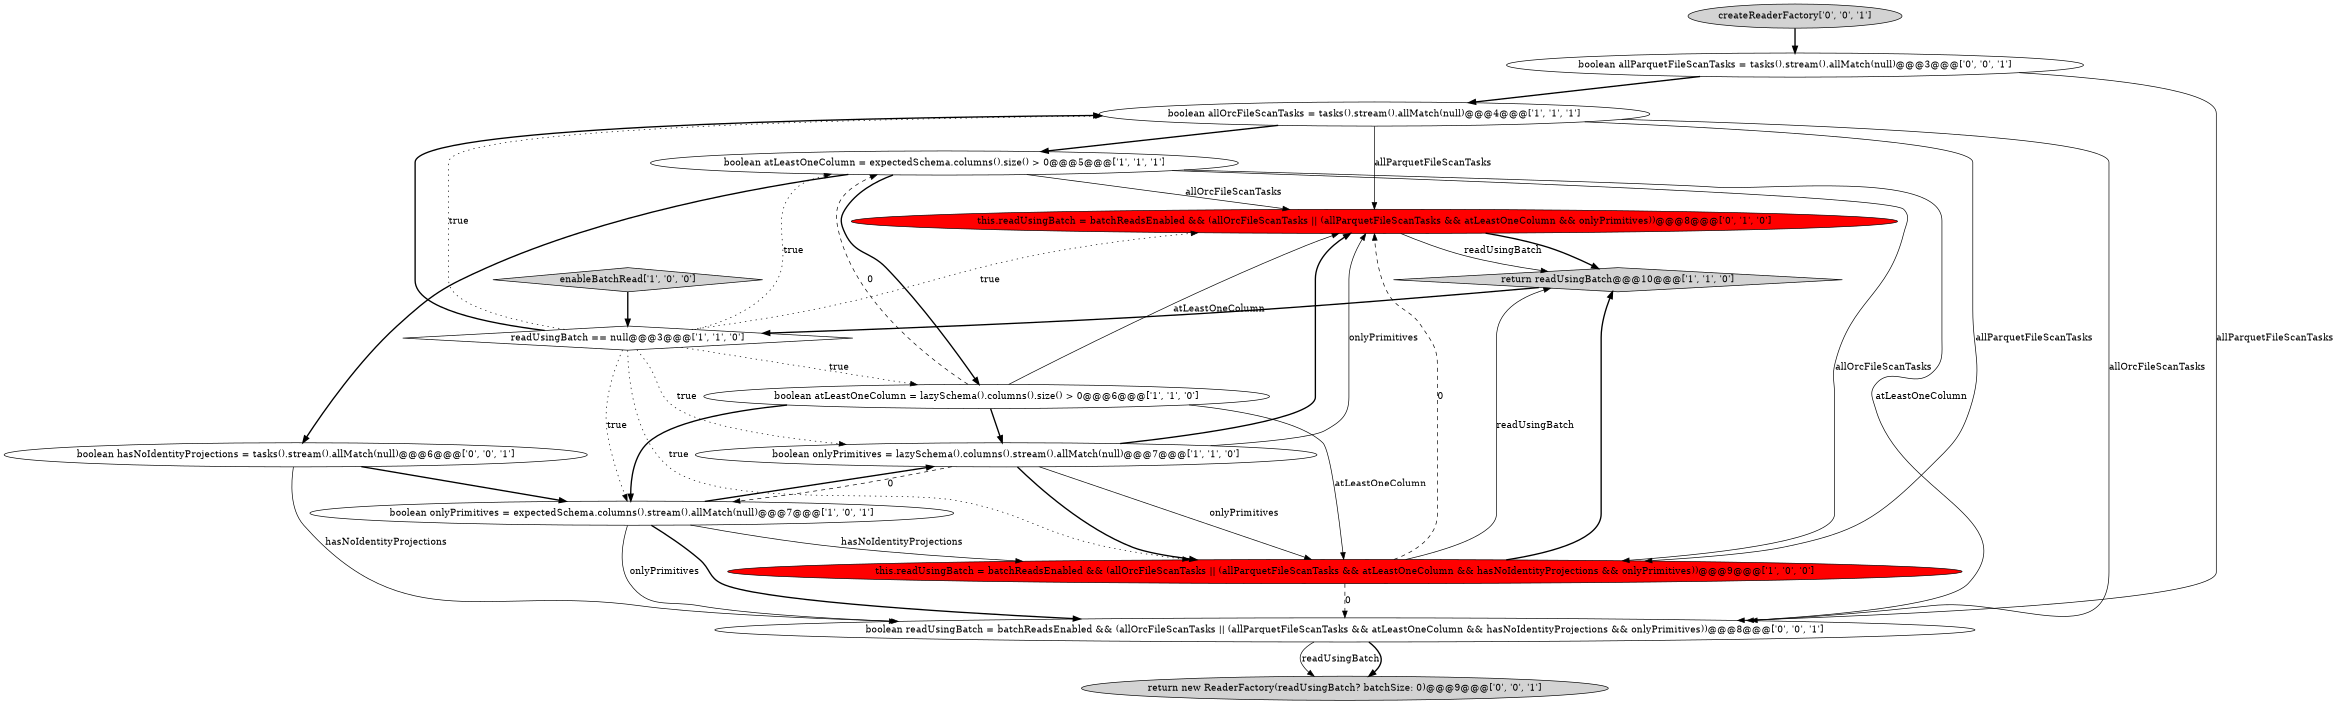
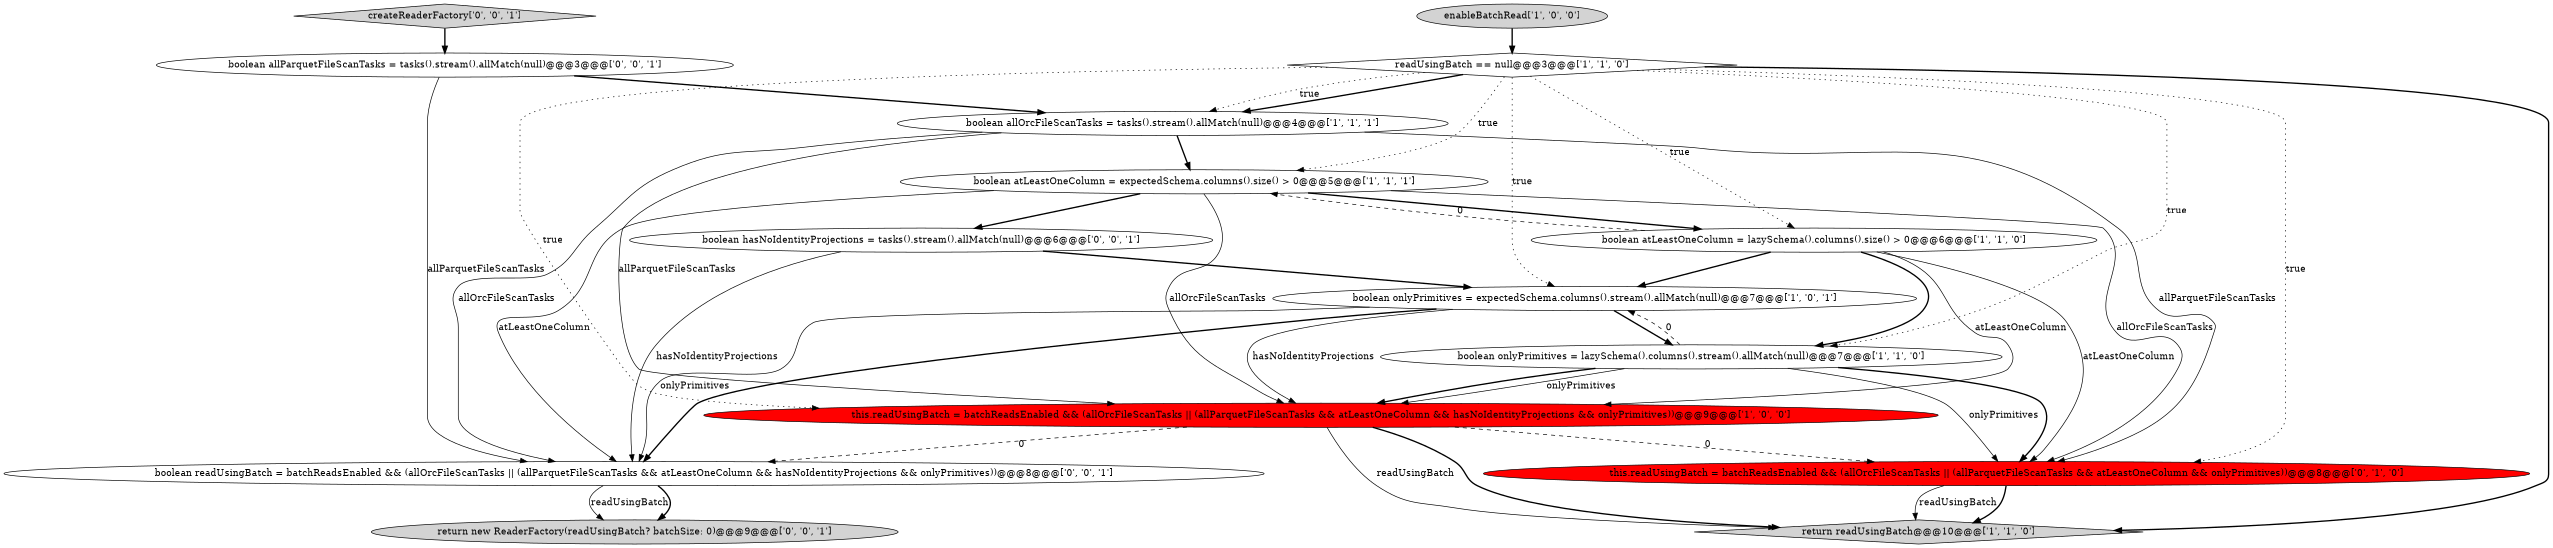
node "createReaderFactory['0', '0', '1']": shape ellipse -> diamond
node "enableBatchRead['1', '0', '0']": shape diamond -> ellipse
edge "return readUsingBatch@@@10@@@['1', '1', '0']" -> "readUsingBatch == null@@@3@@@['1', '1', '0']": reversed
